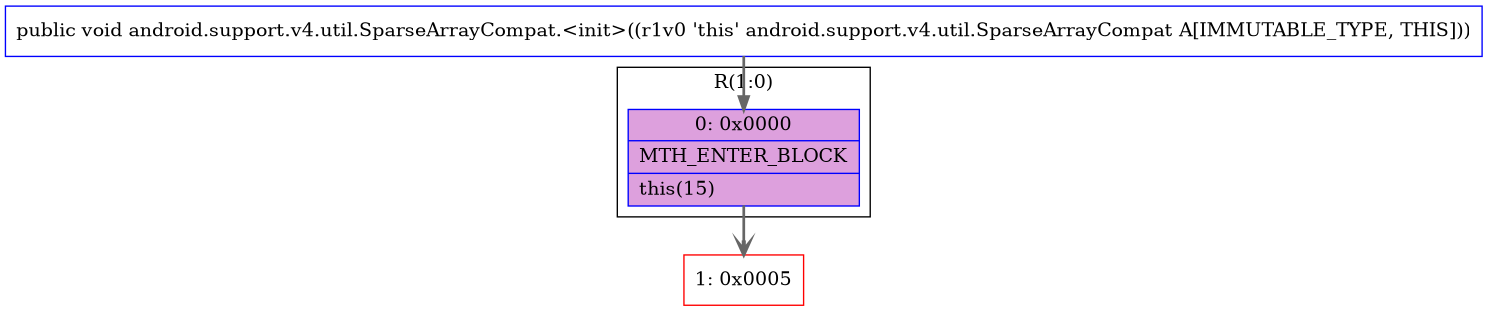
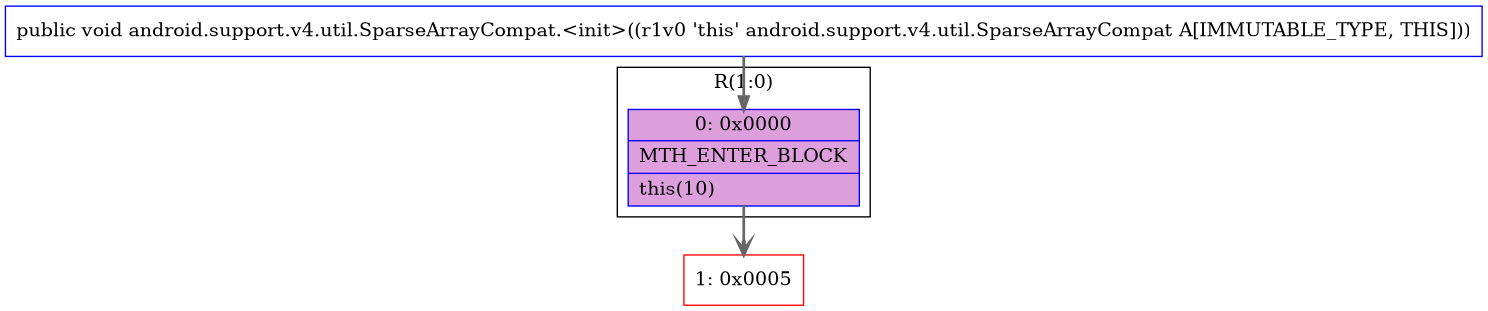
node "0: 0x0000": text "this(15)" -> "this(10)"
